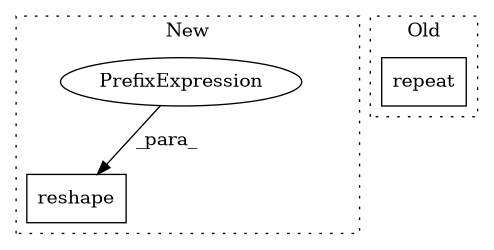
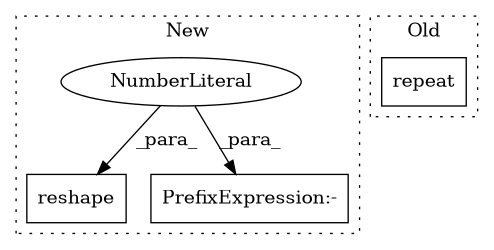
node "PrefixExpression": label "PrefixExpression" -> "NumberLiteral"
node "PrefixExpression:-": added
